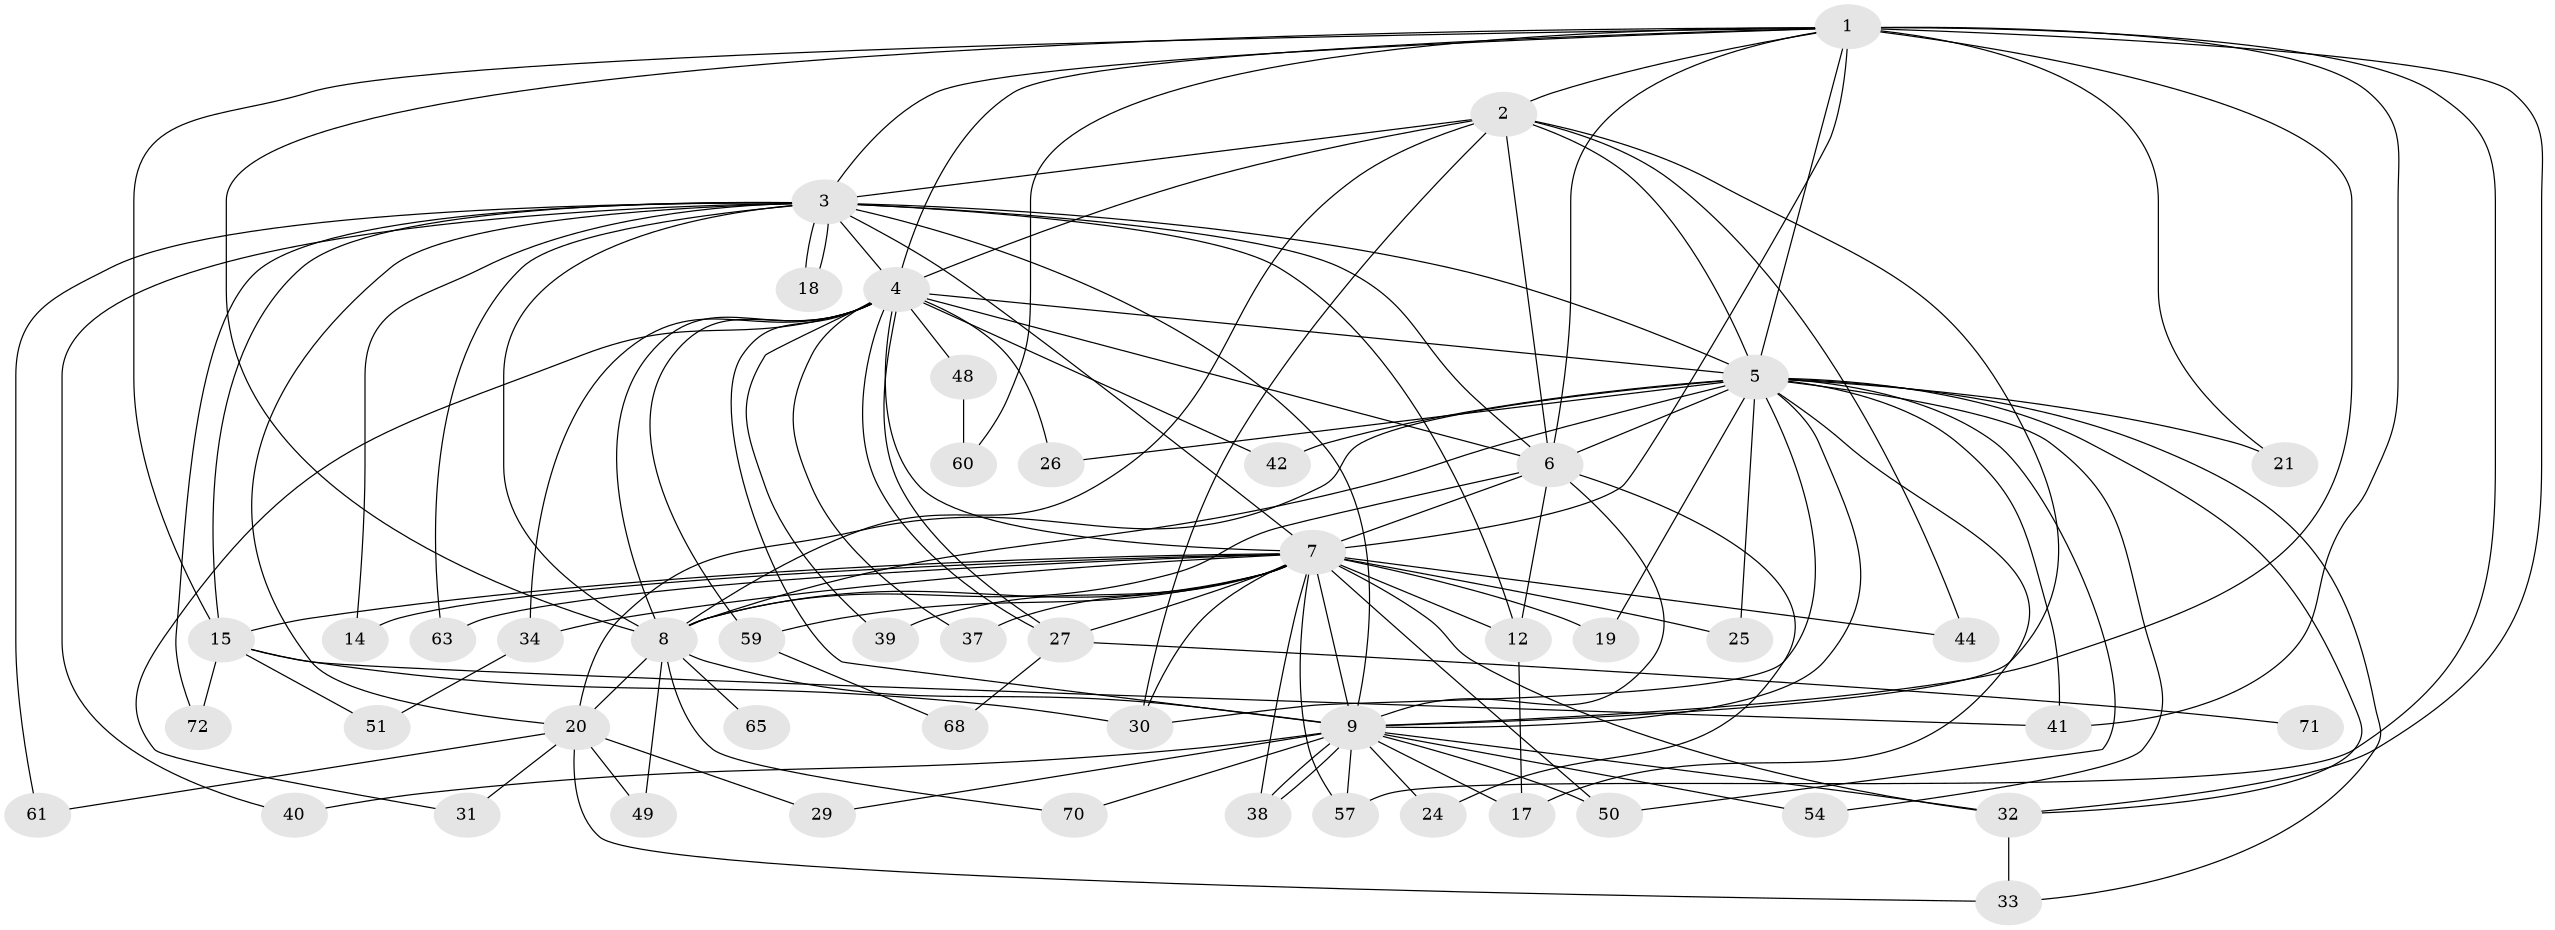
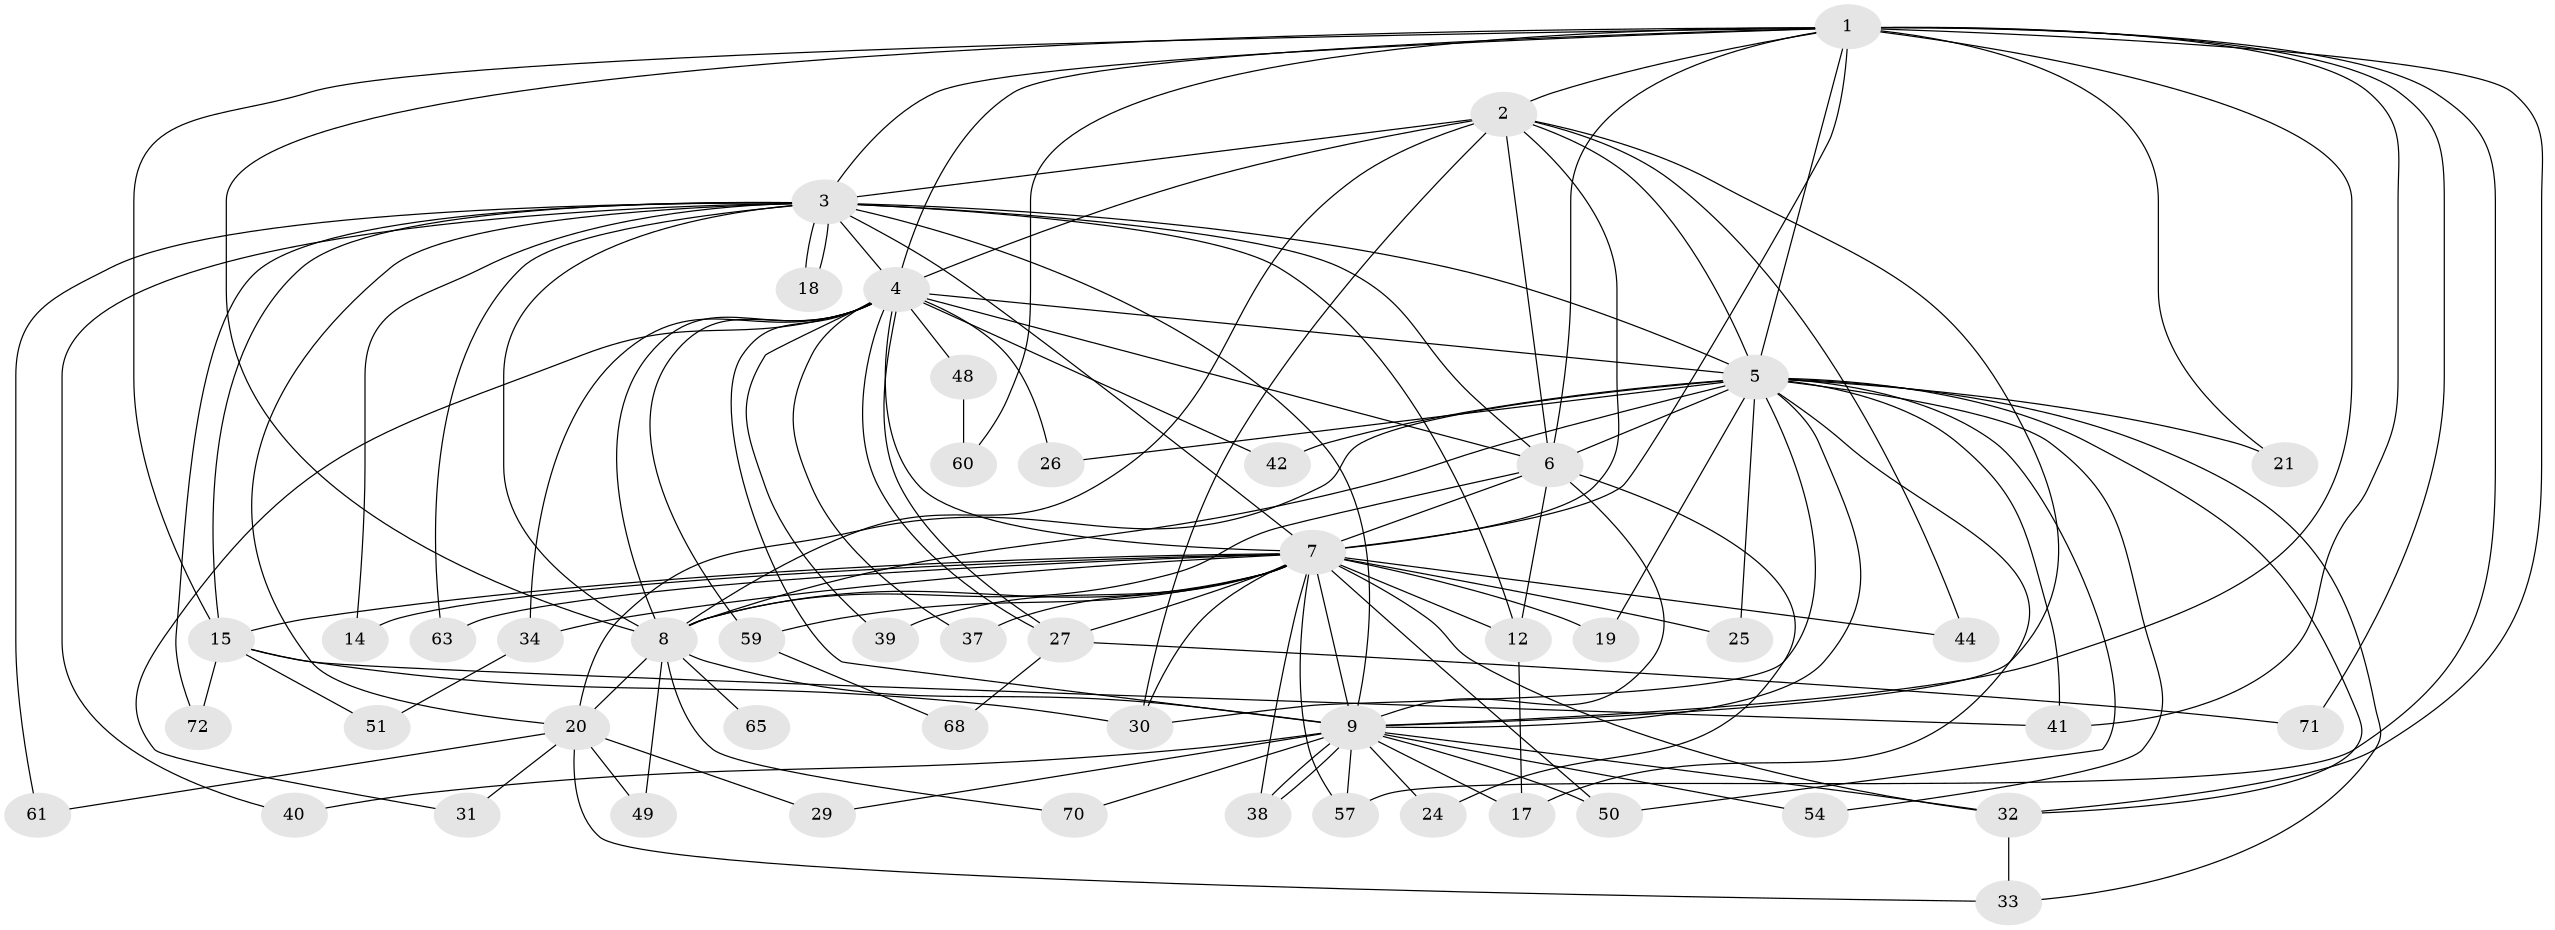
edge "1" -- "71": added
edge "2" -- "7": added
